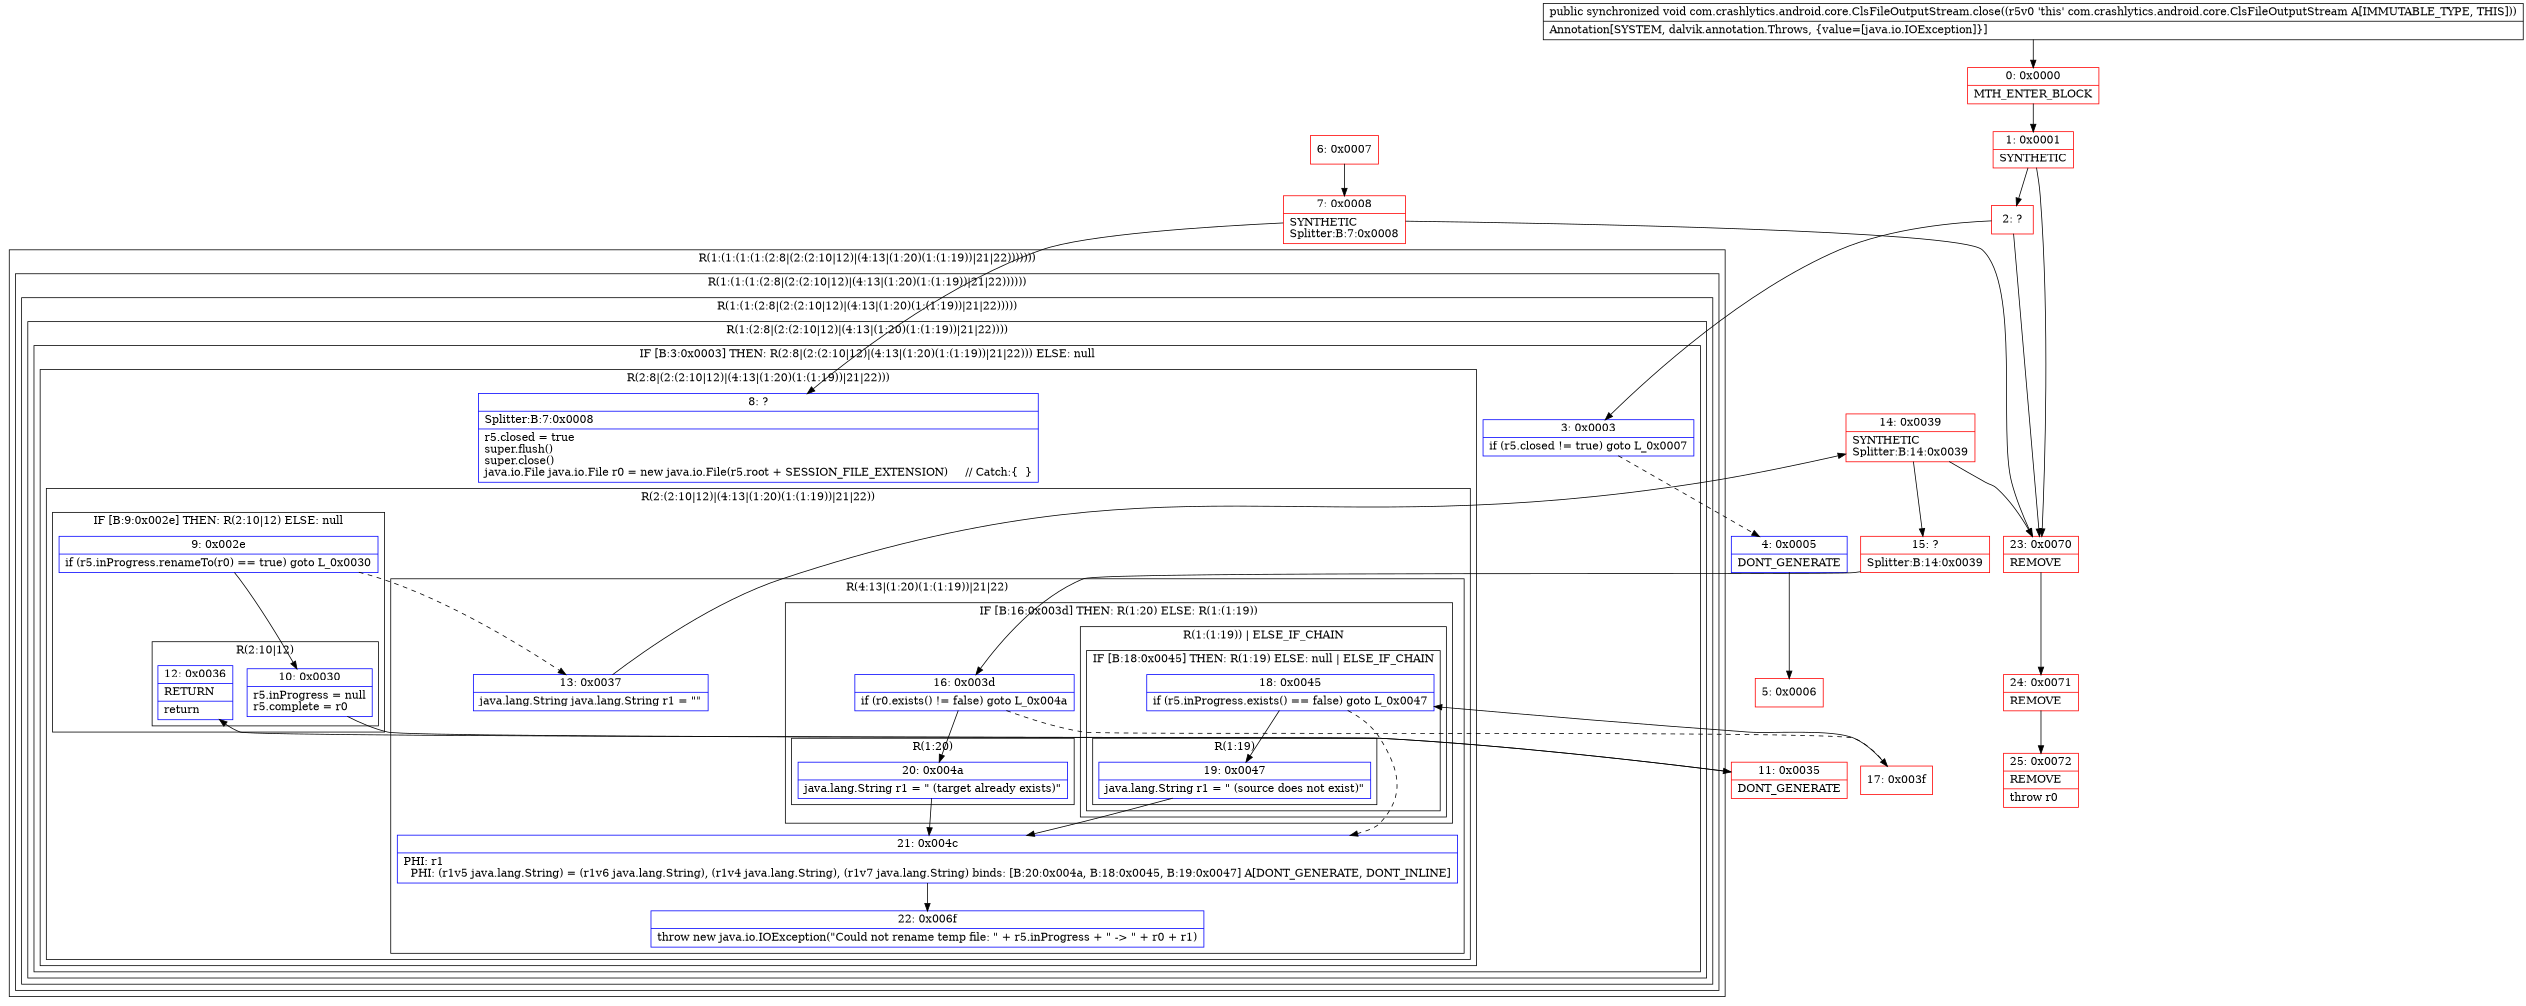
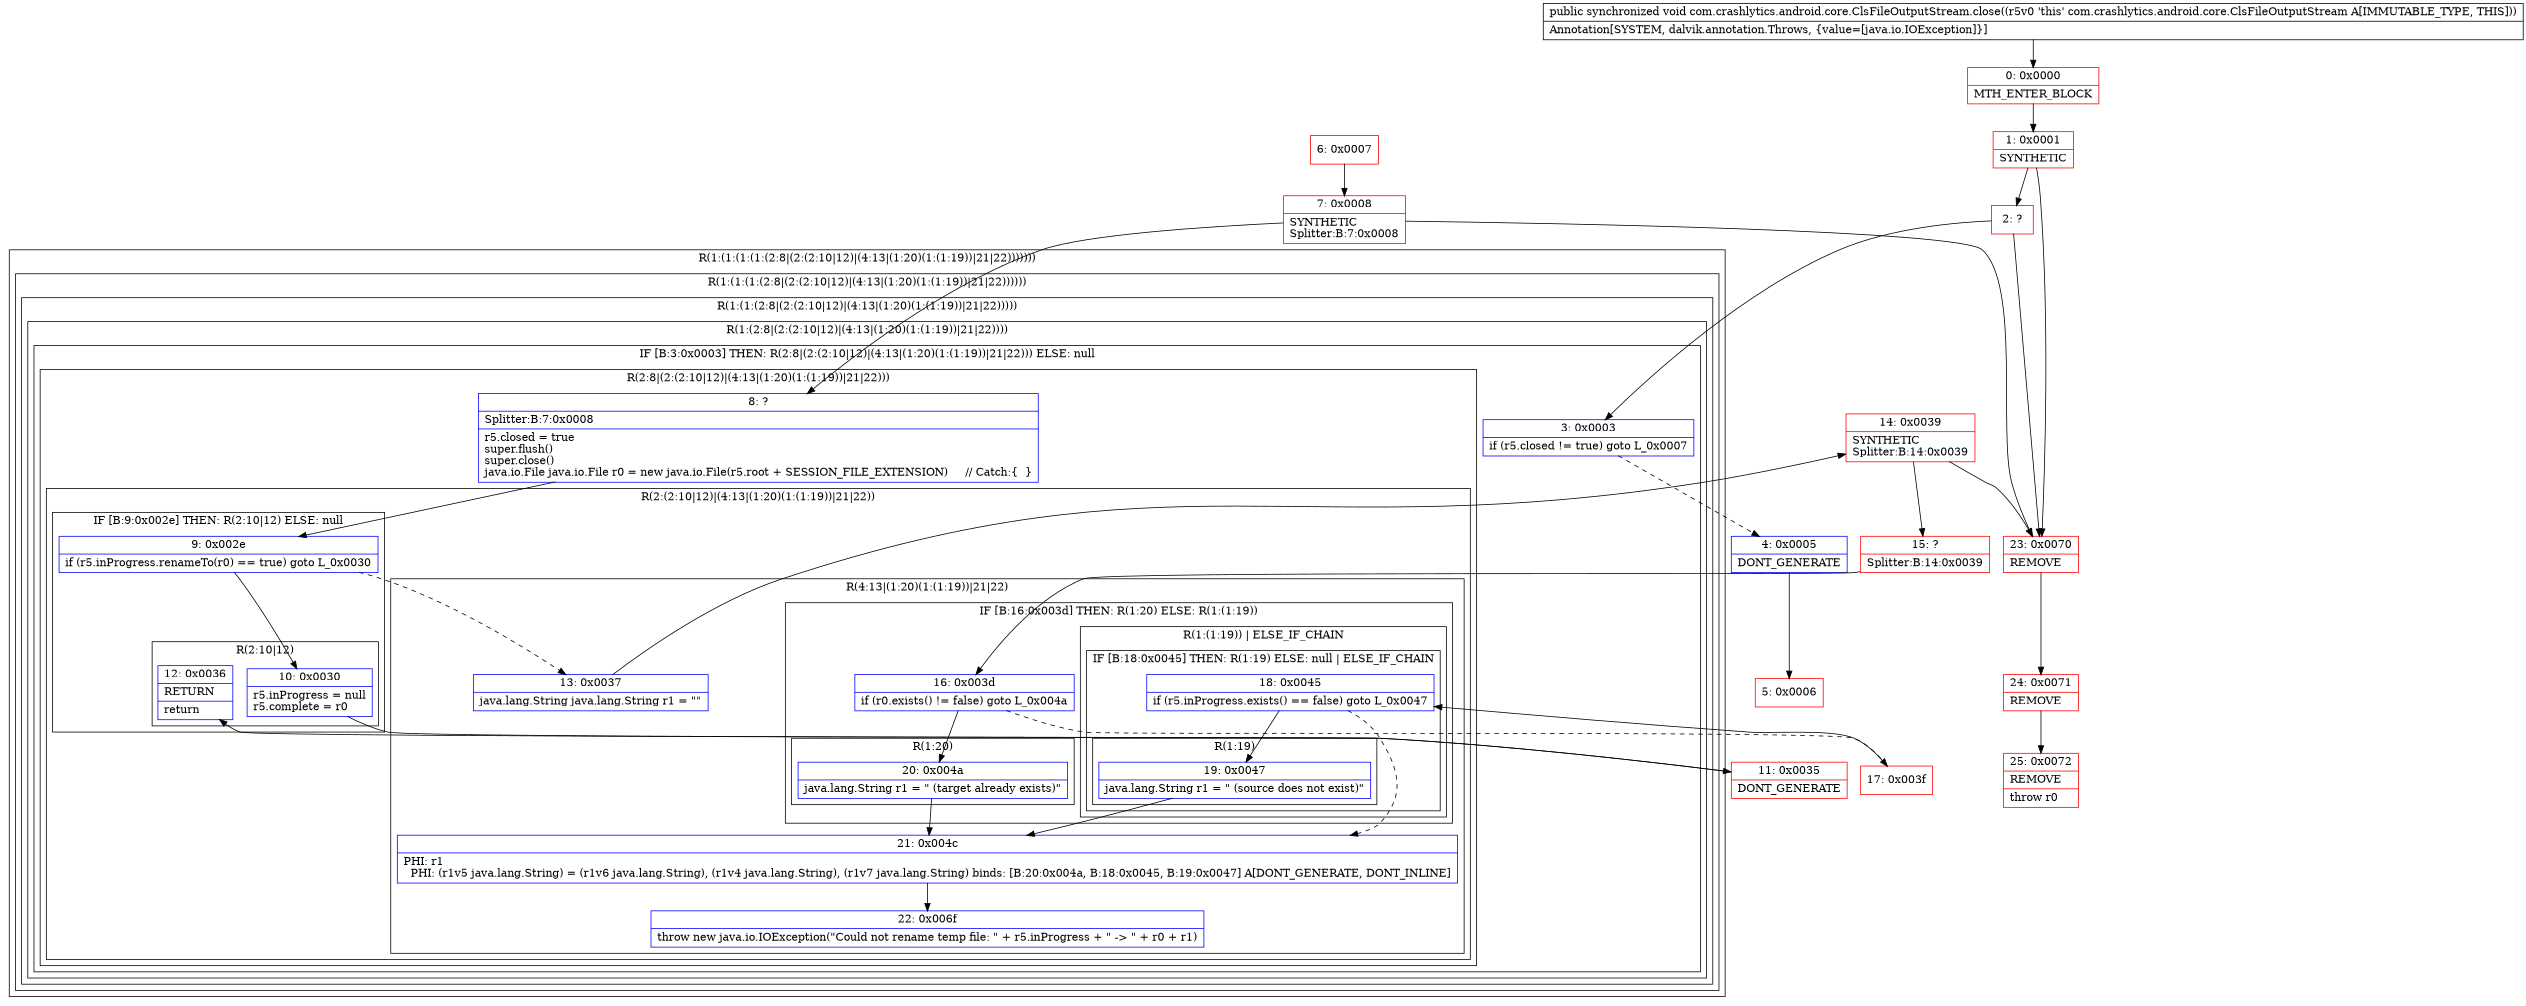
edge "8: ?" -> "9: 0x002e": added
